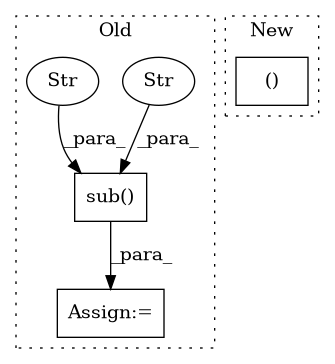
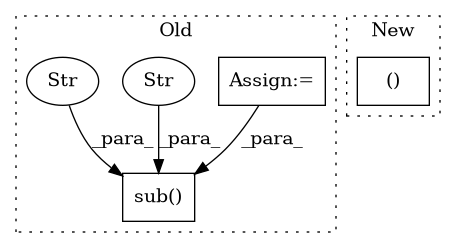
edge "sub()" -> "Assign:=": reversed
